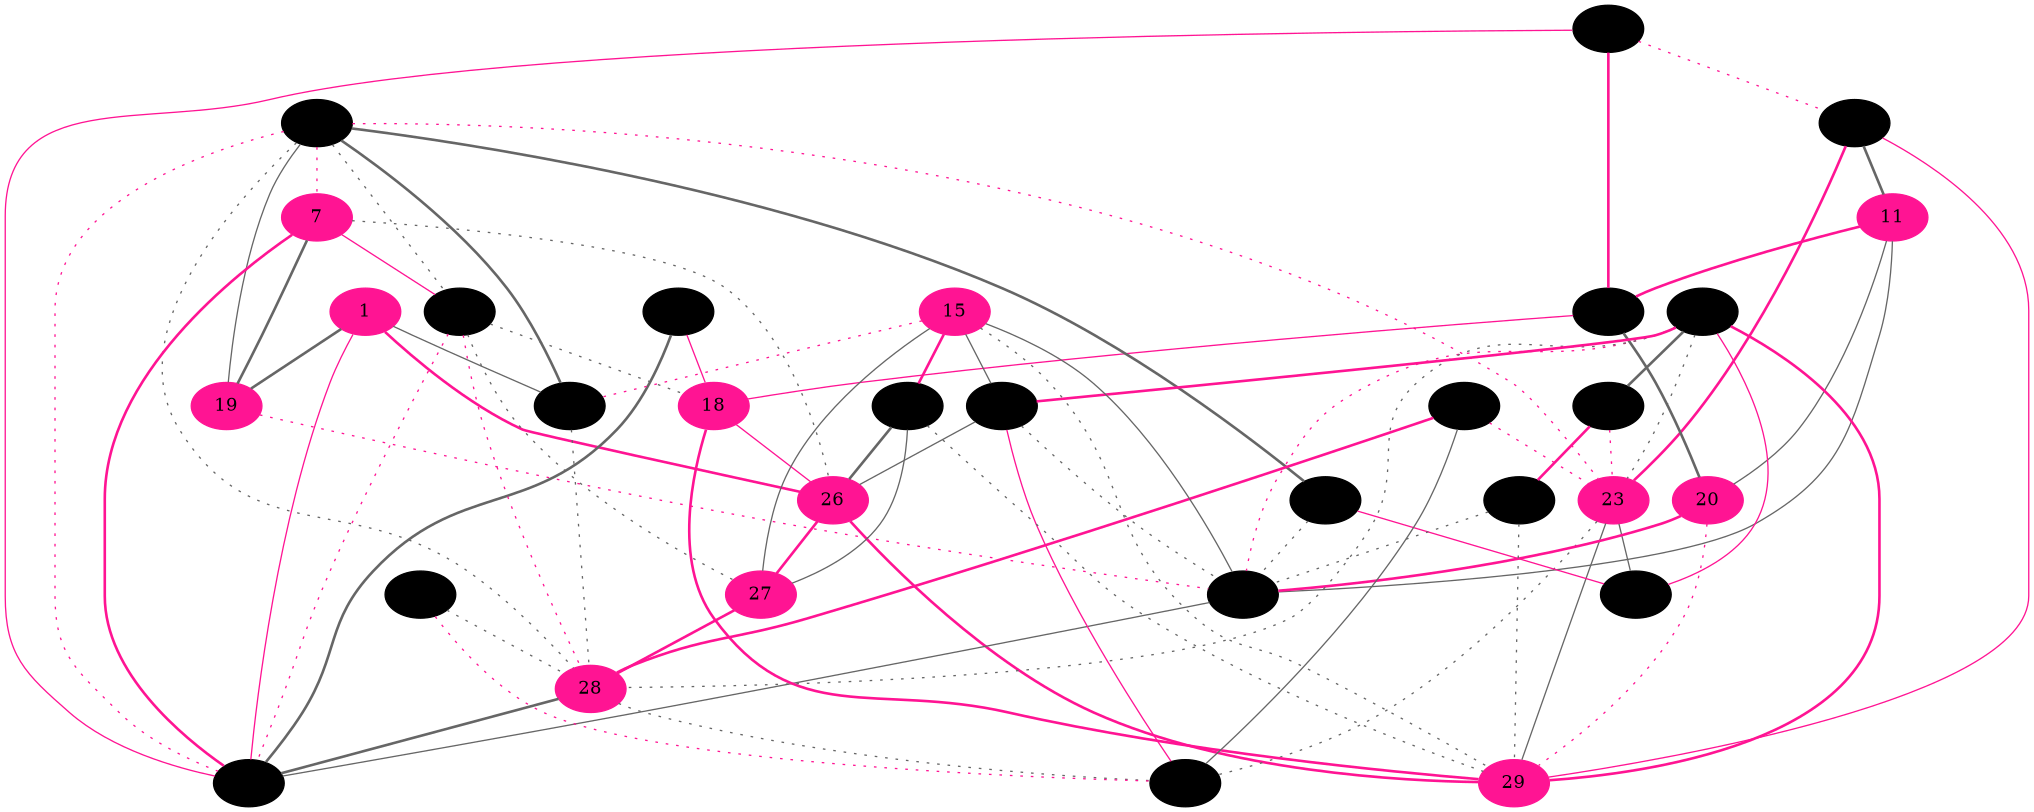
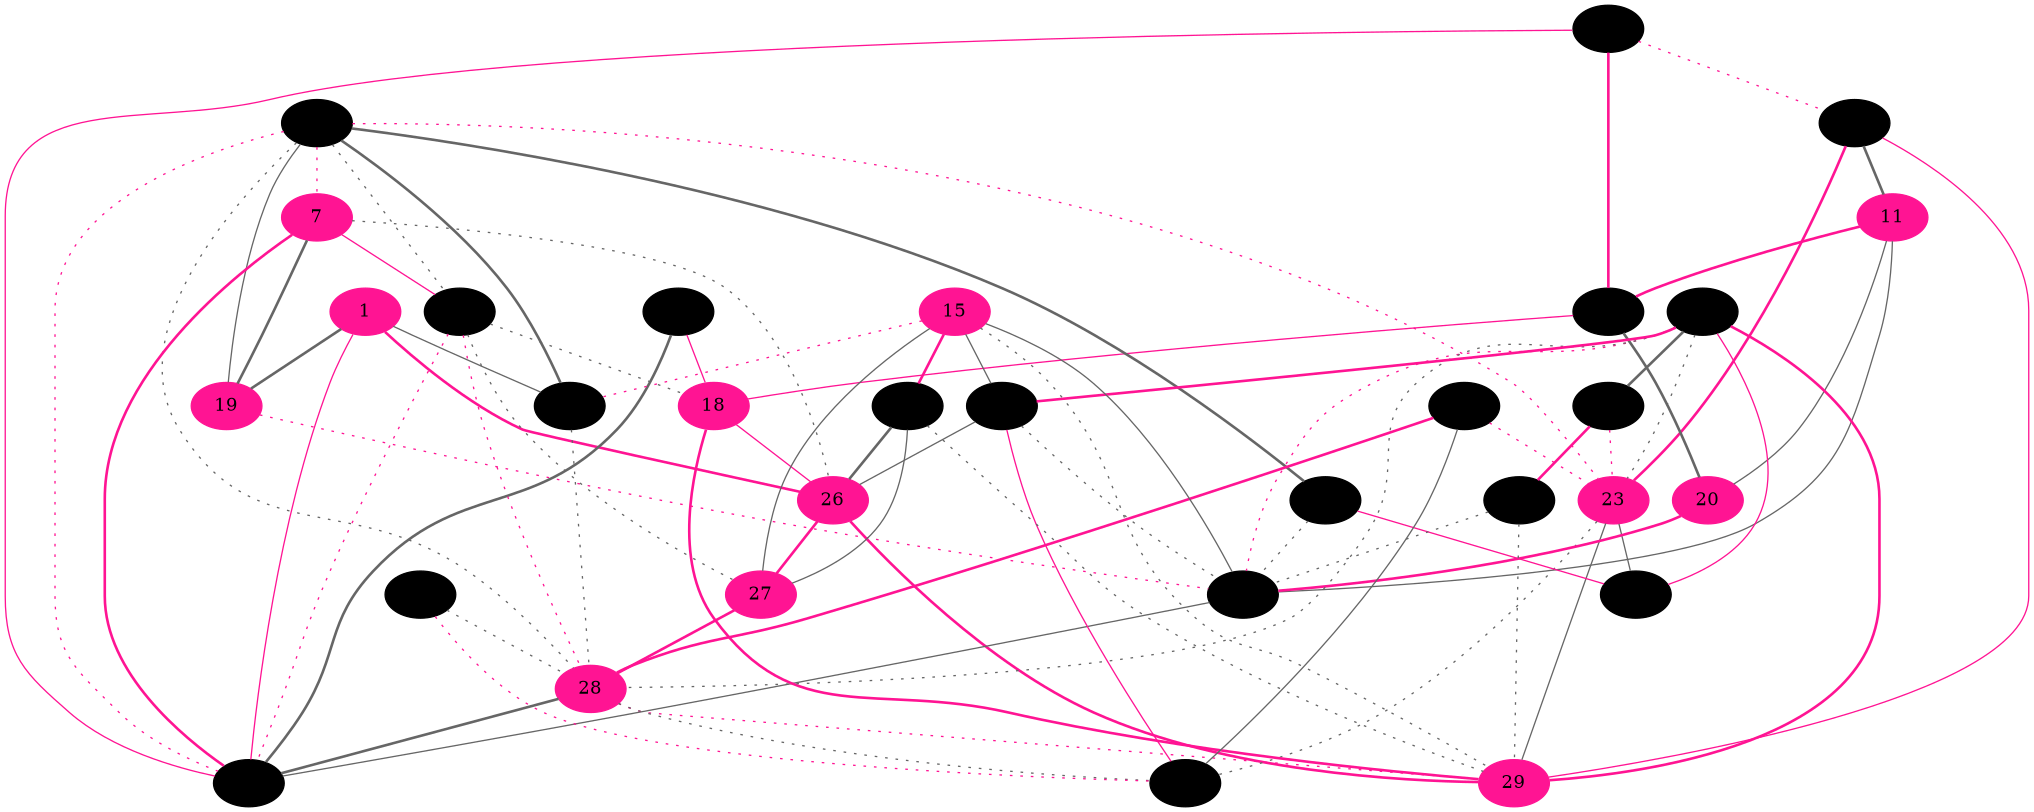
edge "20" -- "29": now "28" -- "29"
